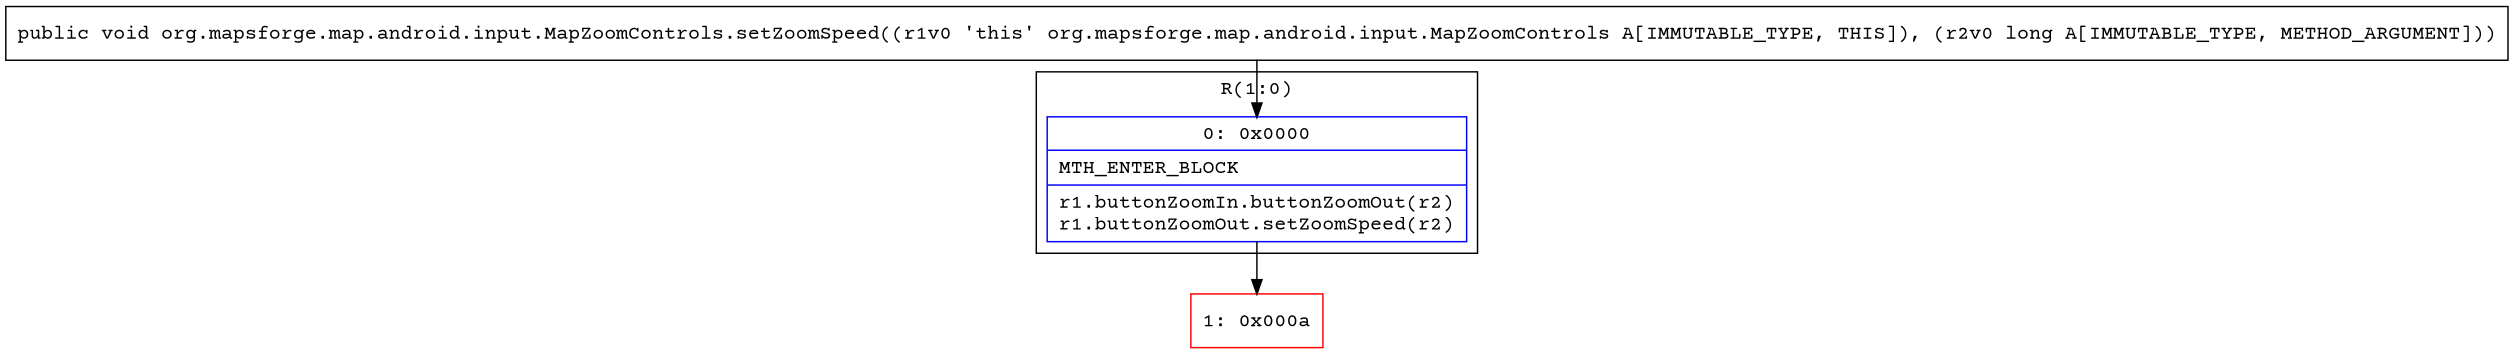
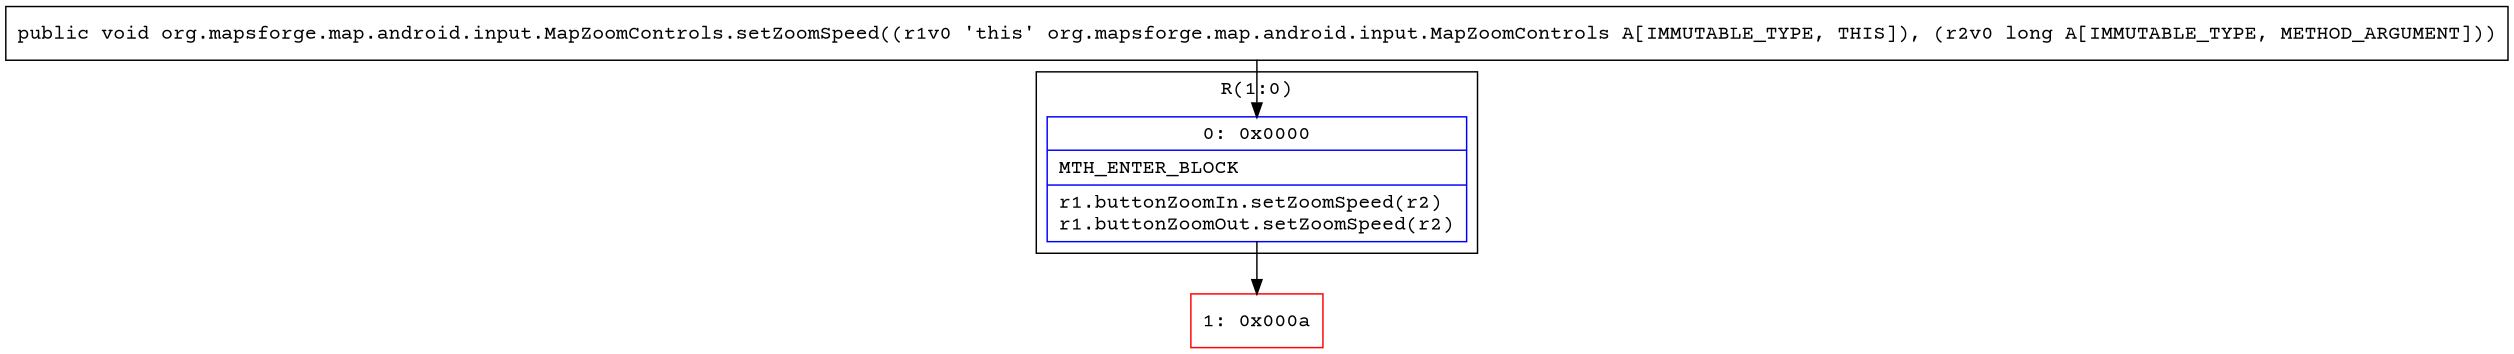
node "0: 0x0000": text "r1.buttonZoomIn.buttonZoomOut(r2)" -> "r1.buttonZoomIn.setZoomSpeed(r2)"
